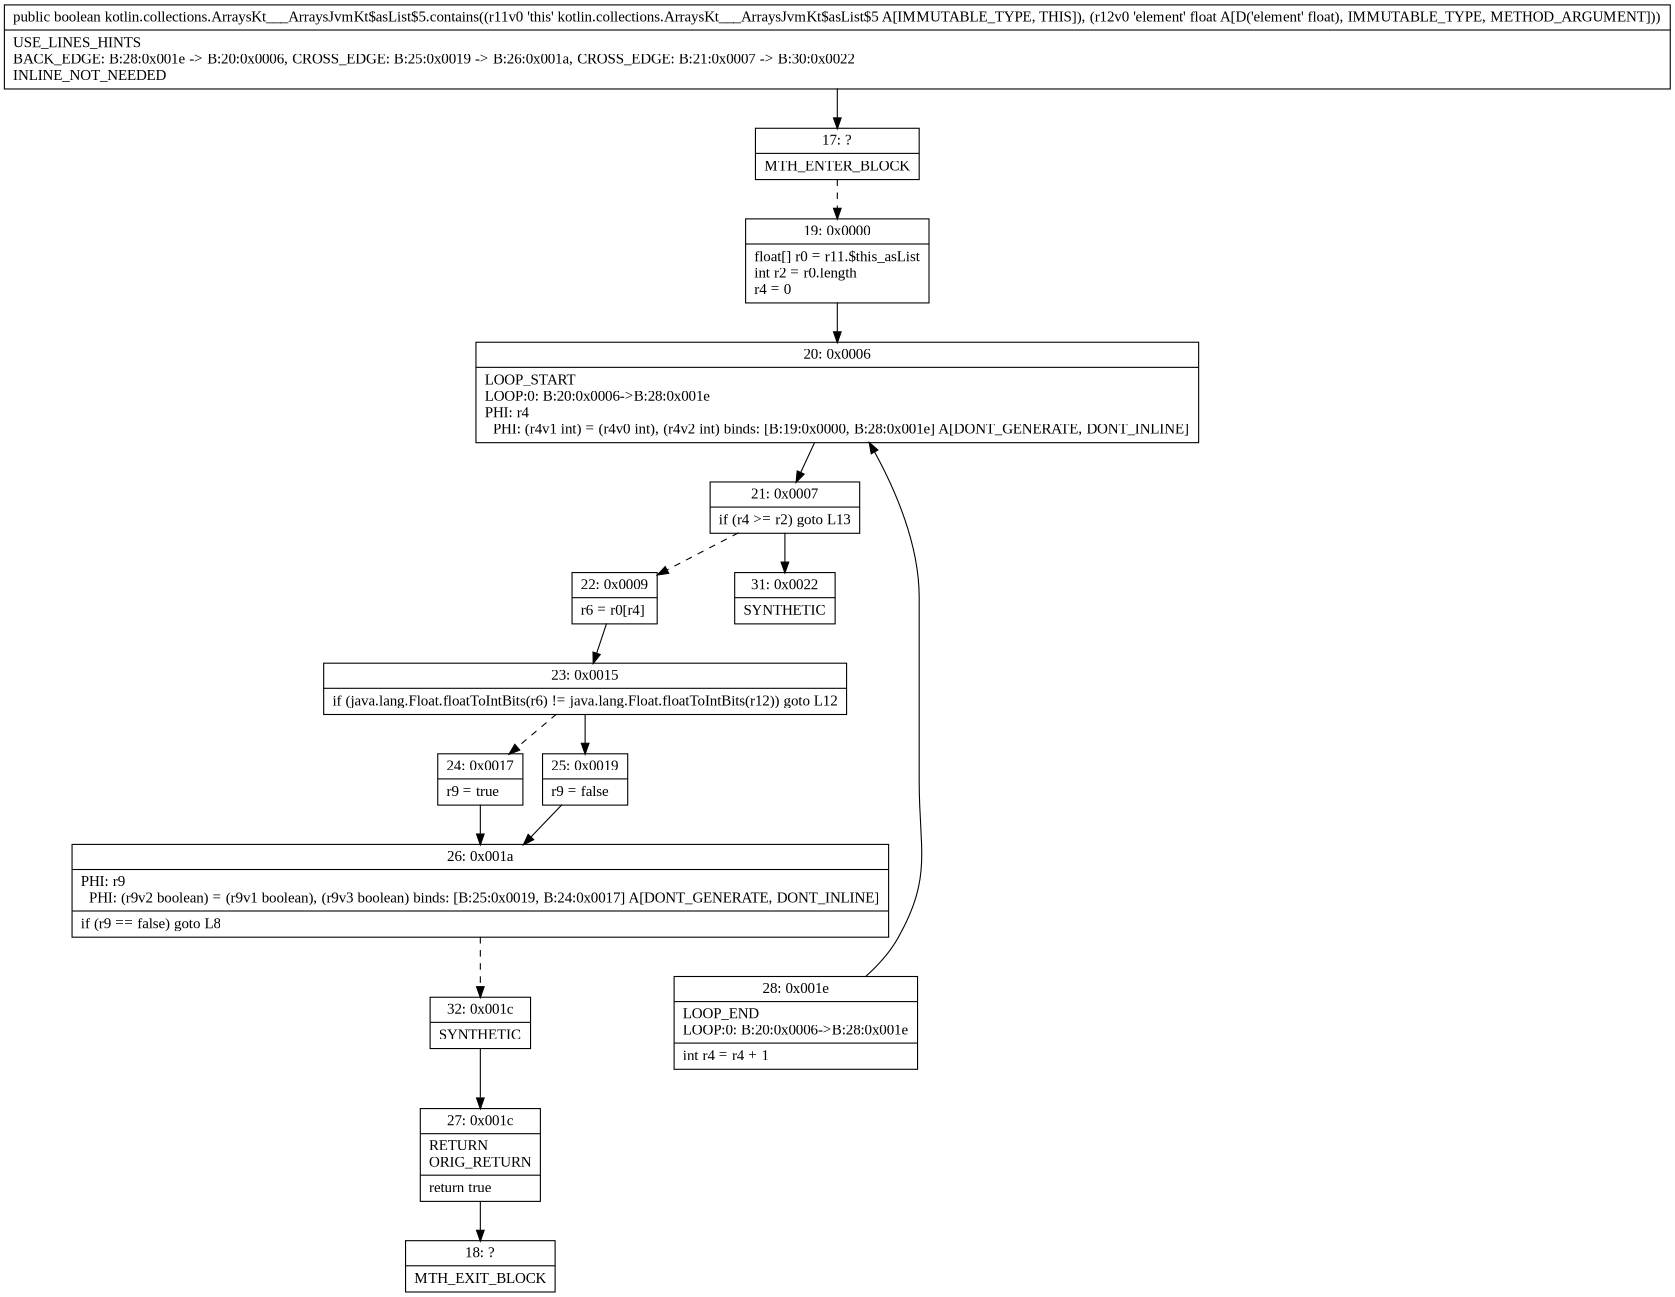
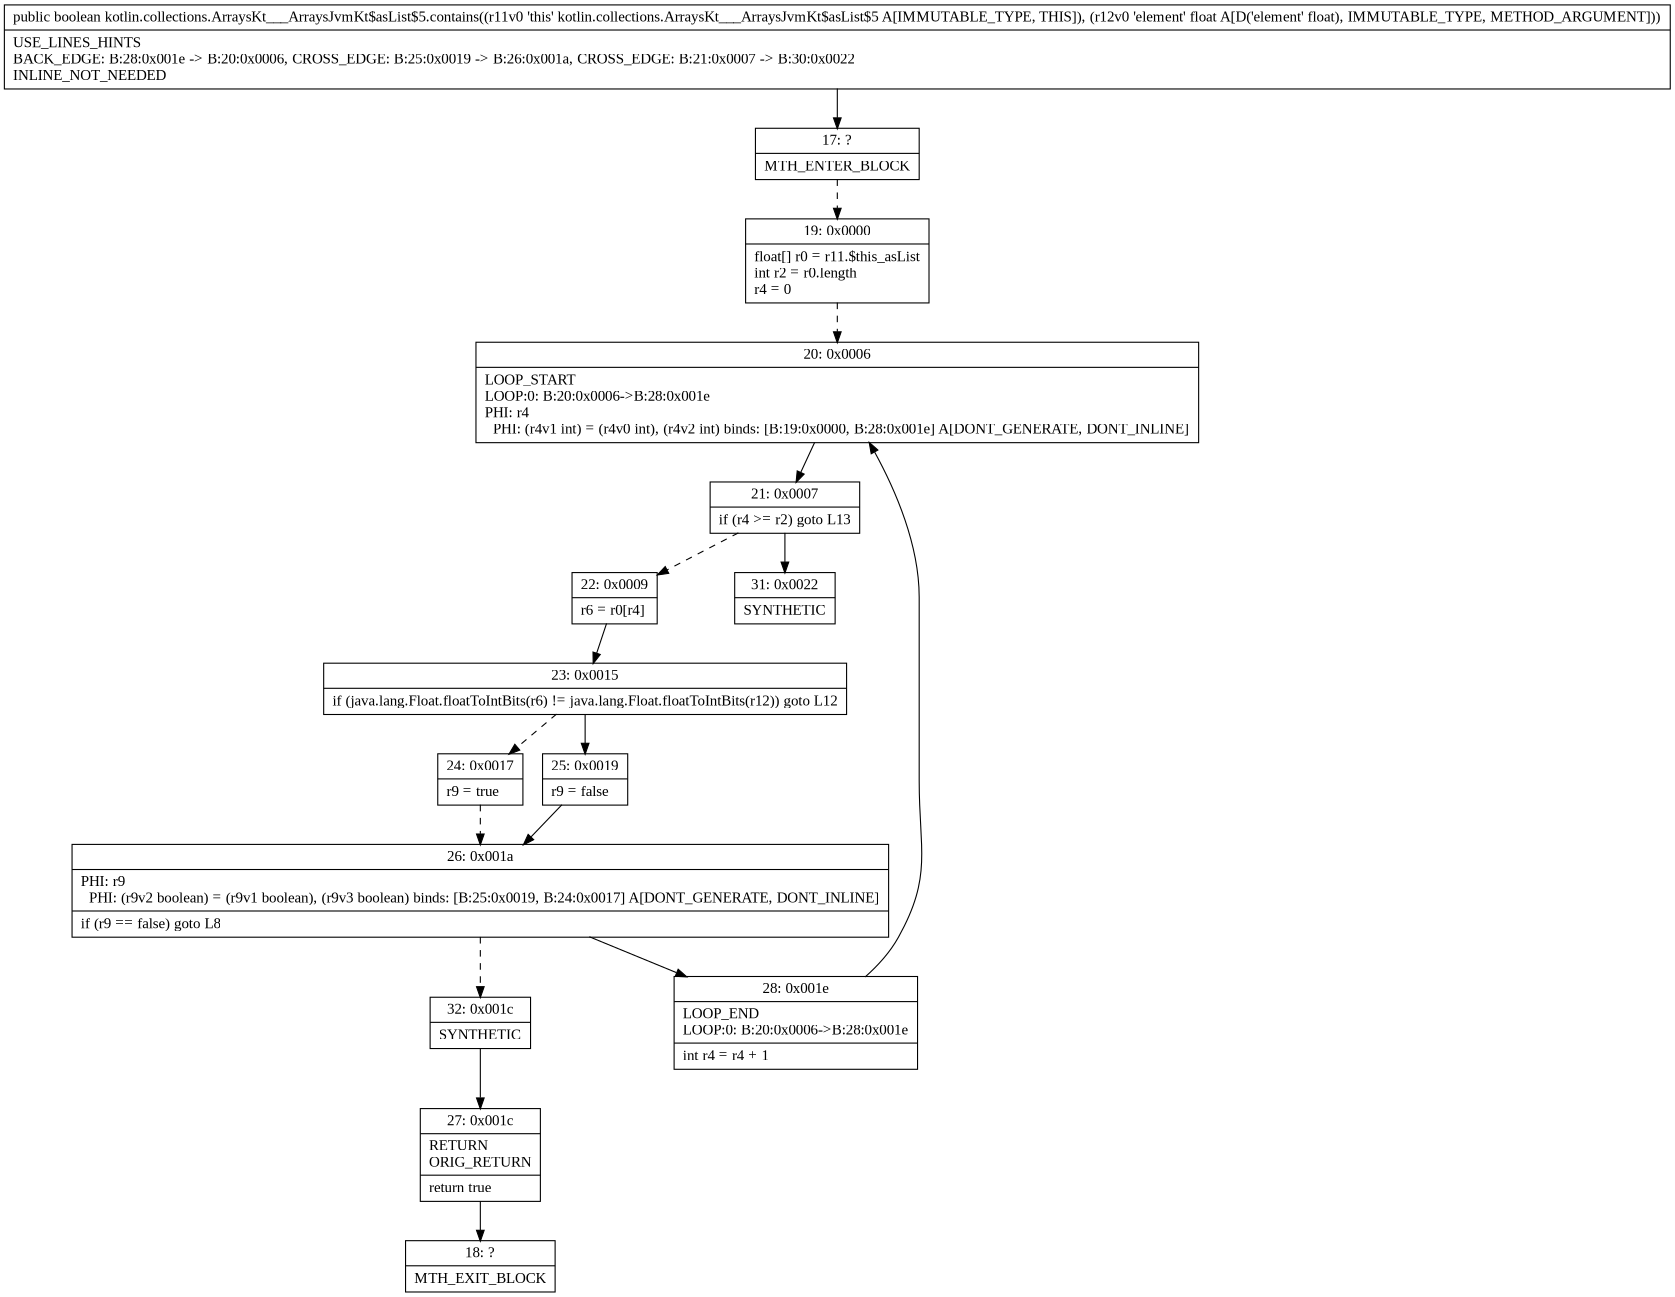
edge "19: 0x0000" -> "20: 0x0006": style solid -> dashed
edge "24: 0x0017" -> "26: 0x001a": style solid -> dashed
edge "26: 0x001a" -> "28: 0x001e": added
